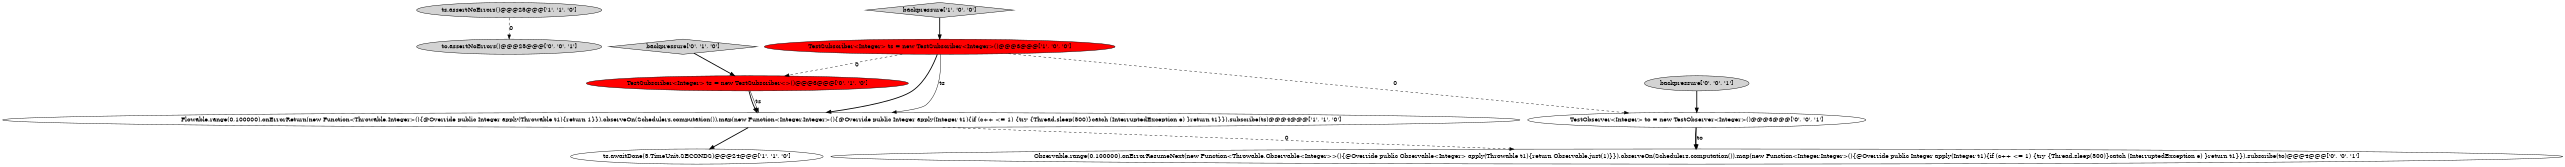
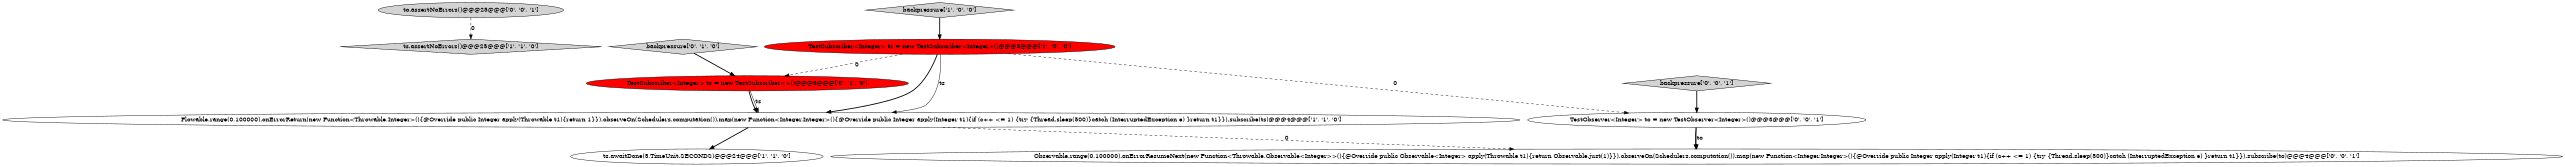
node "ts.assertNoErrors()@@@25@@@['1', '1', '0']": shape ellipse -> diamond
edge "ts.assertNoErrors()@@@25@@@['1', '1', '0']" -> "to.assertNoErrors()@@@25@@@['0', '0', '1']": reversed
node "backpressure['0', '0', '1']": shape ellipse -> diamond
